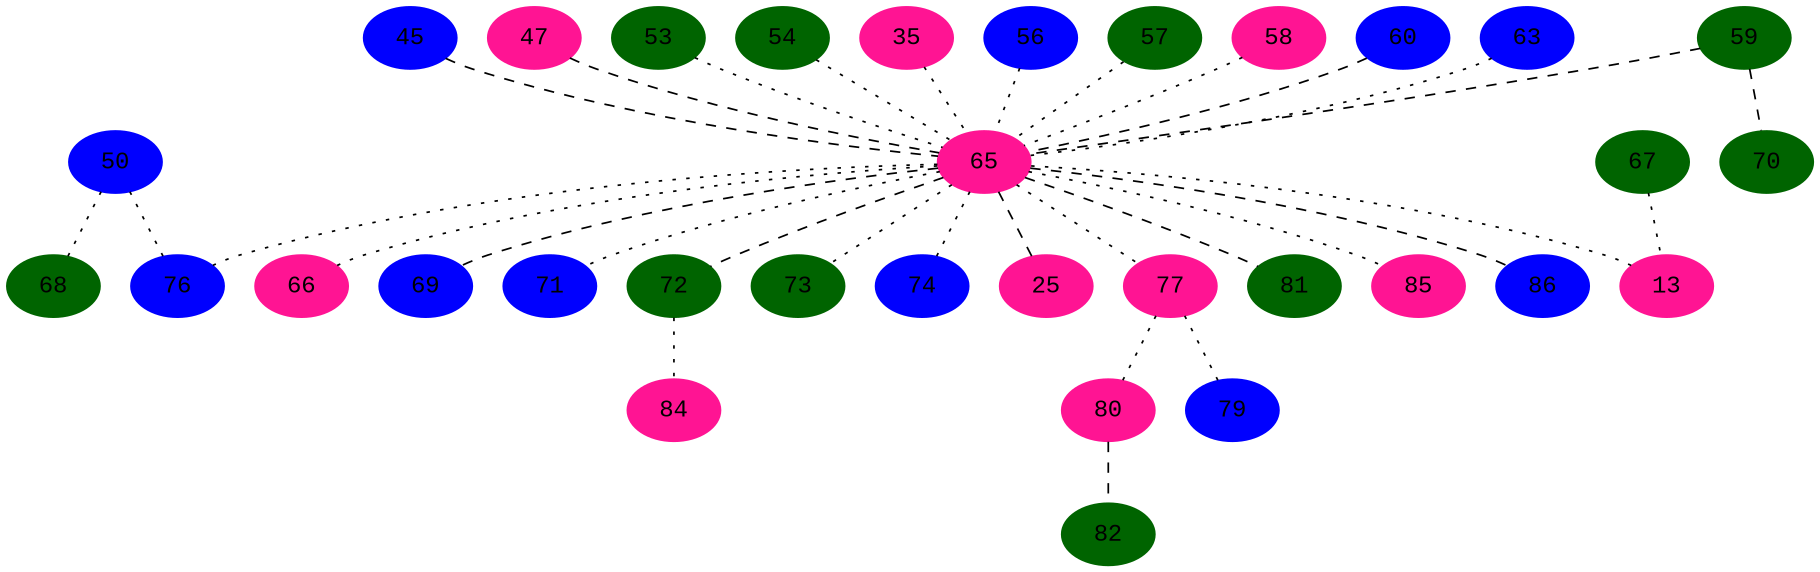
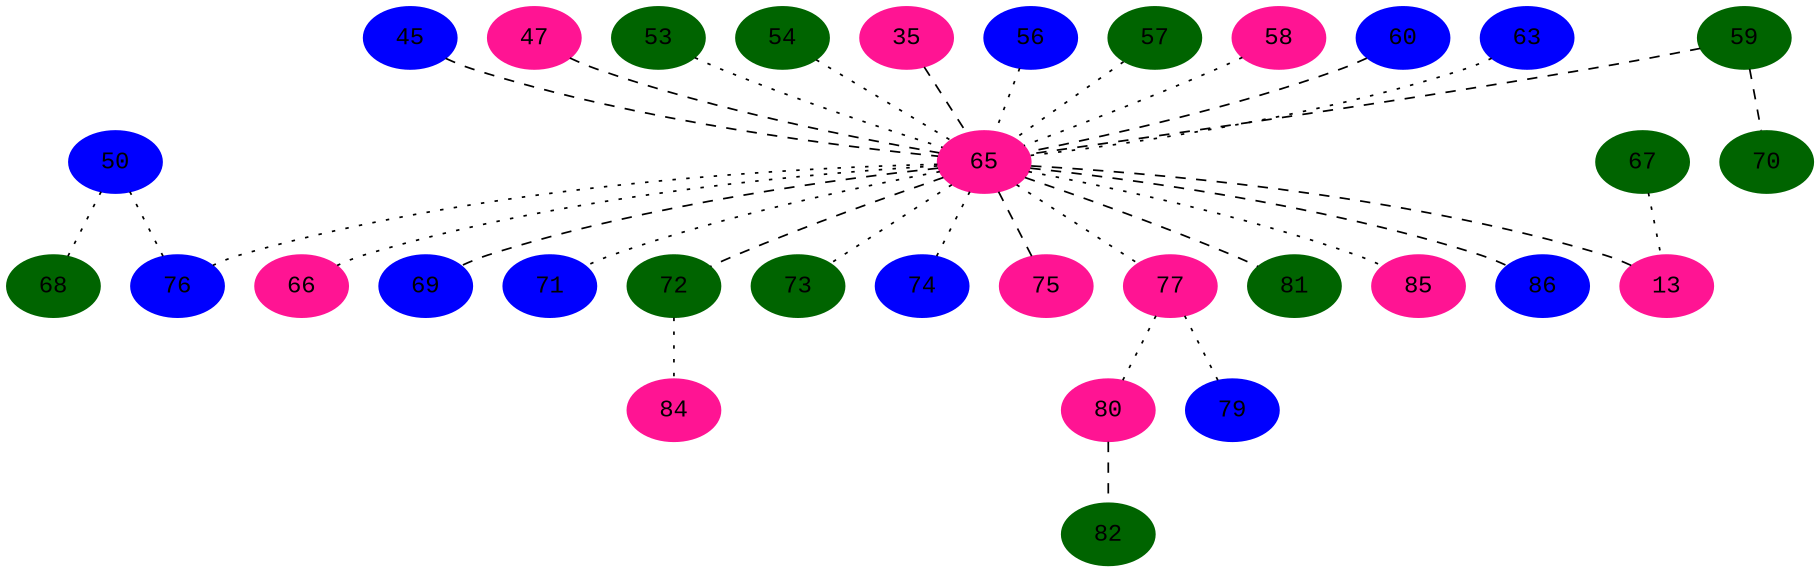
edge "35" -- "65": style dotted -> dashed
edge "65" -- "13": style dotted -> dashed
node "25": label "25" -> "75"
